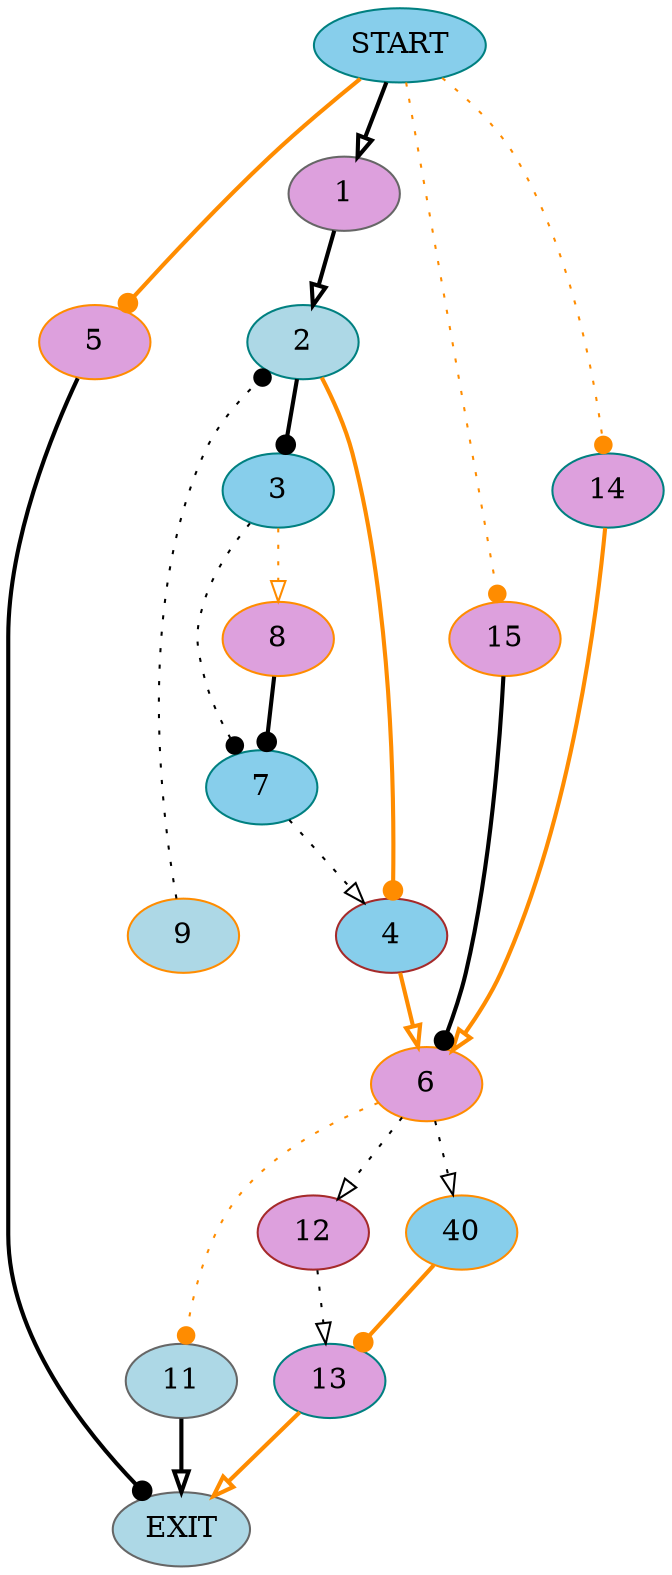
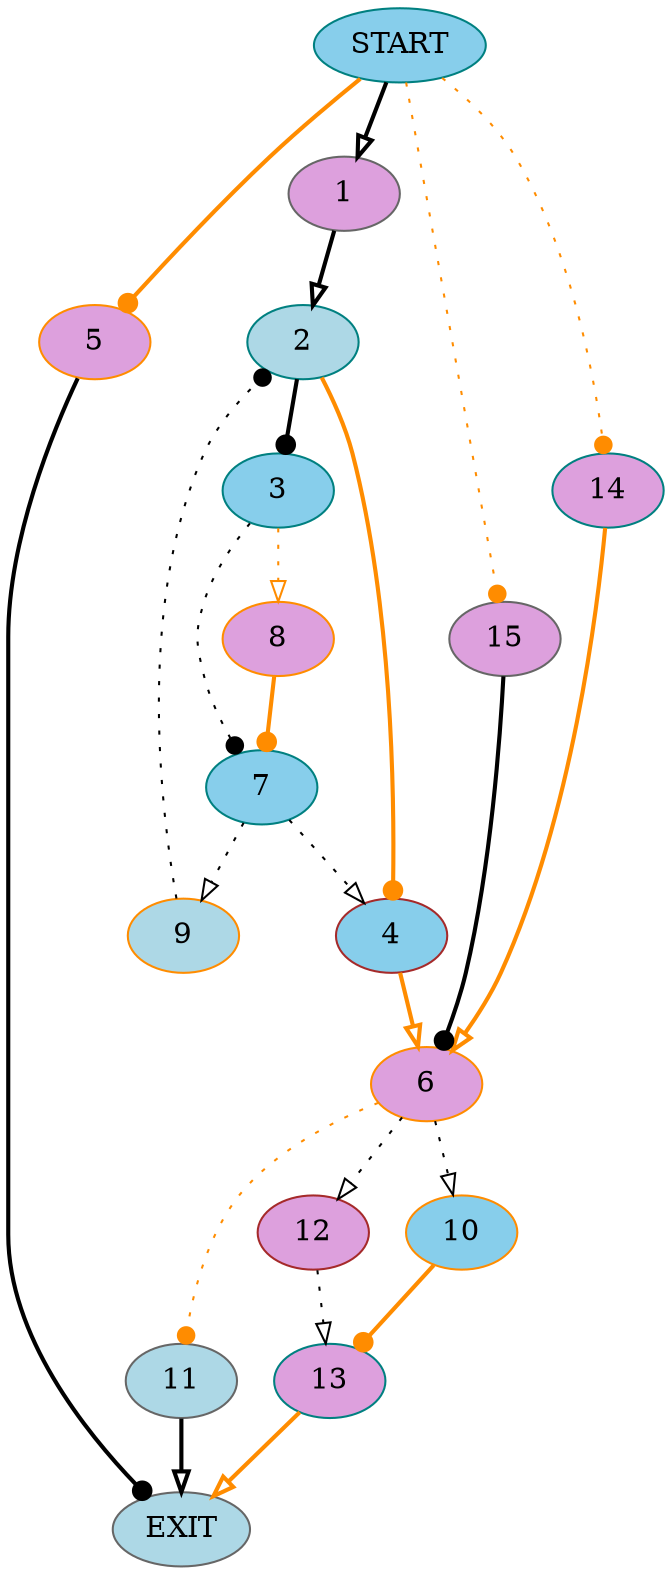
node "15": color darkorange -> gray40
edge "8" -> "7": color black -> darkorange
edge "7" -> "9": added
node "40": label "40" -> "10"
